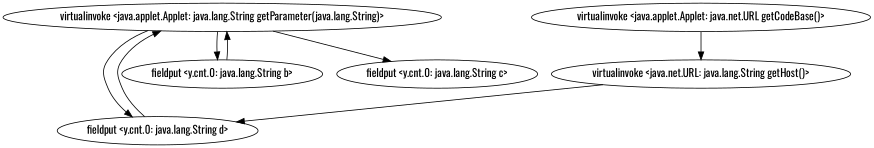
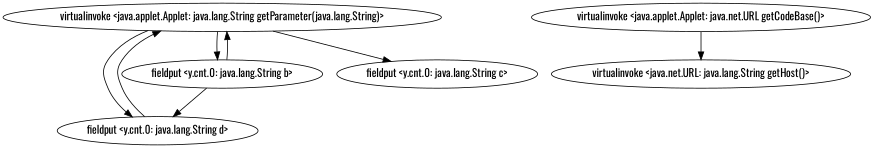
edge "virtualinvoke <java.net.URL: java.lang.String getHost()>" -> "fieldput <y.cnt.0: java.lang.String d>": now "fieldput <y.cnt.0: java.lang.String b>" -> "fieldput <y.cnt.0: java.lang.String d>"
